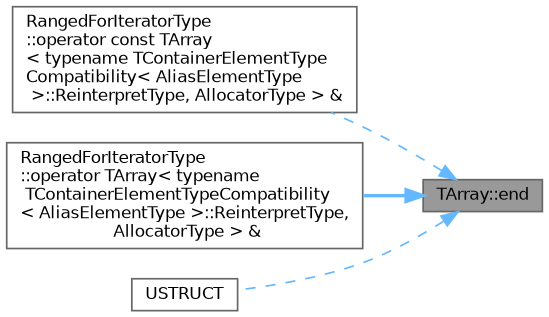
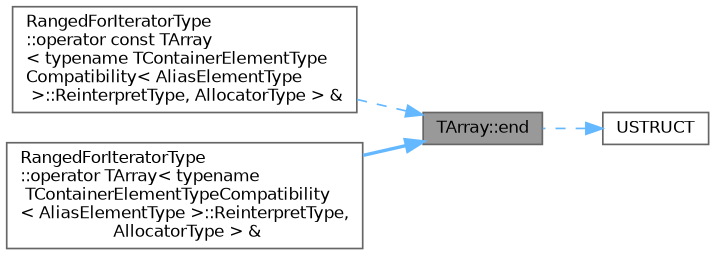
edge "USTRUCT" -> "TArray::end": reversed
